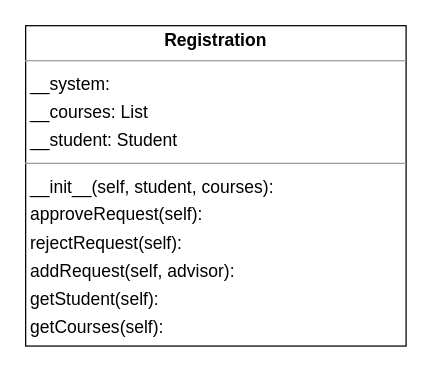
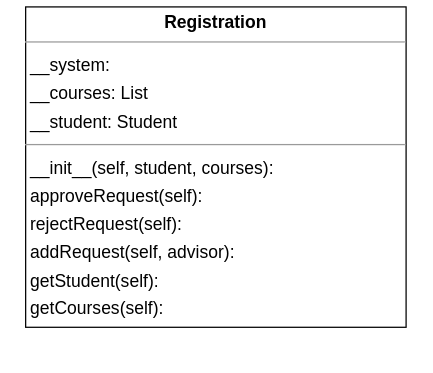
node "Registration __system: __courses: List __student: Student __init__(self, student, courses): approveRequest(self): rejectRequest(self): addRequest(self, advisor): getStudent(self): getCourses(self):": moved (216, 186) -> (216, 167)
